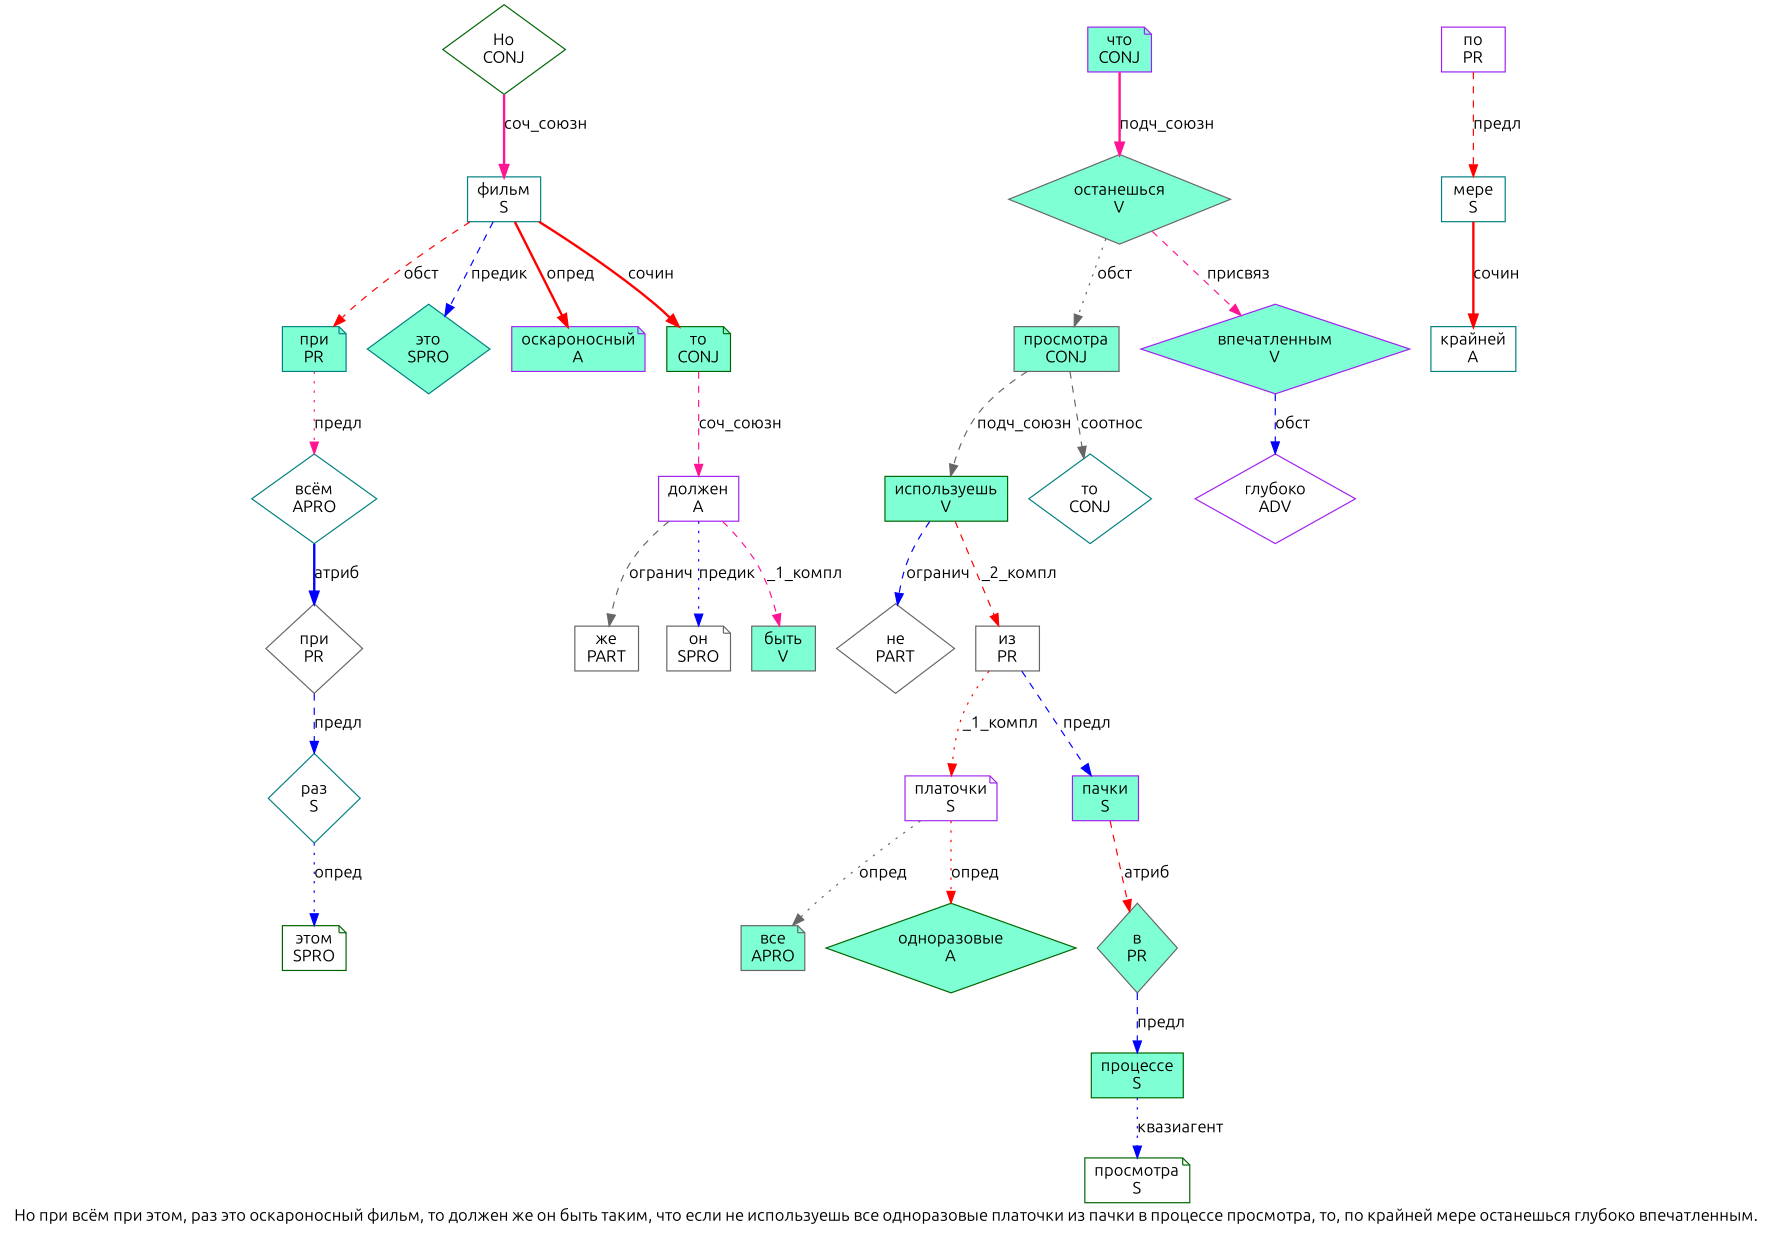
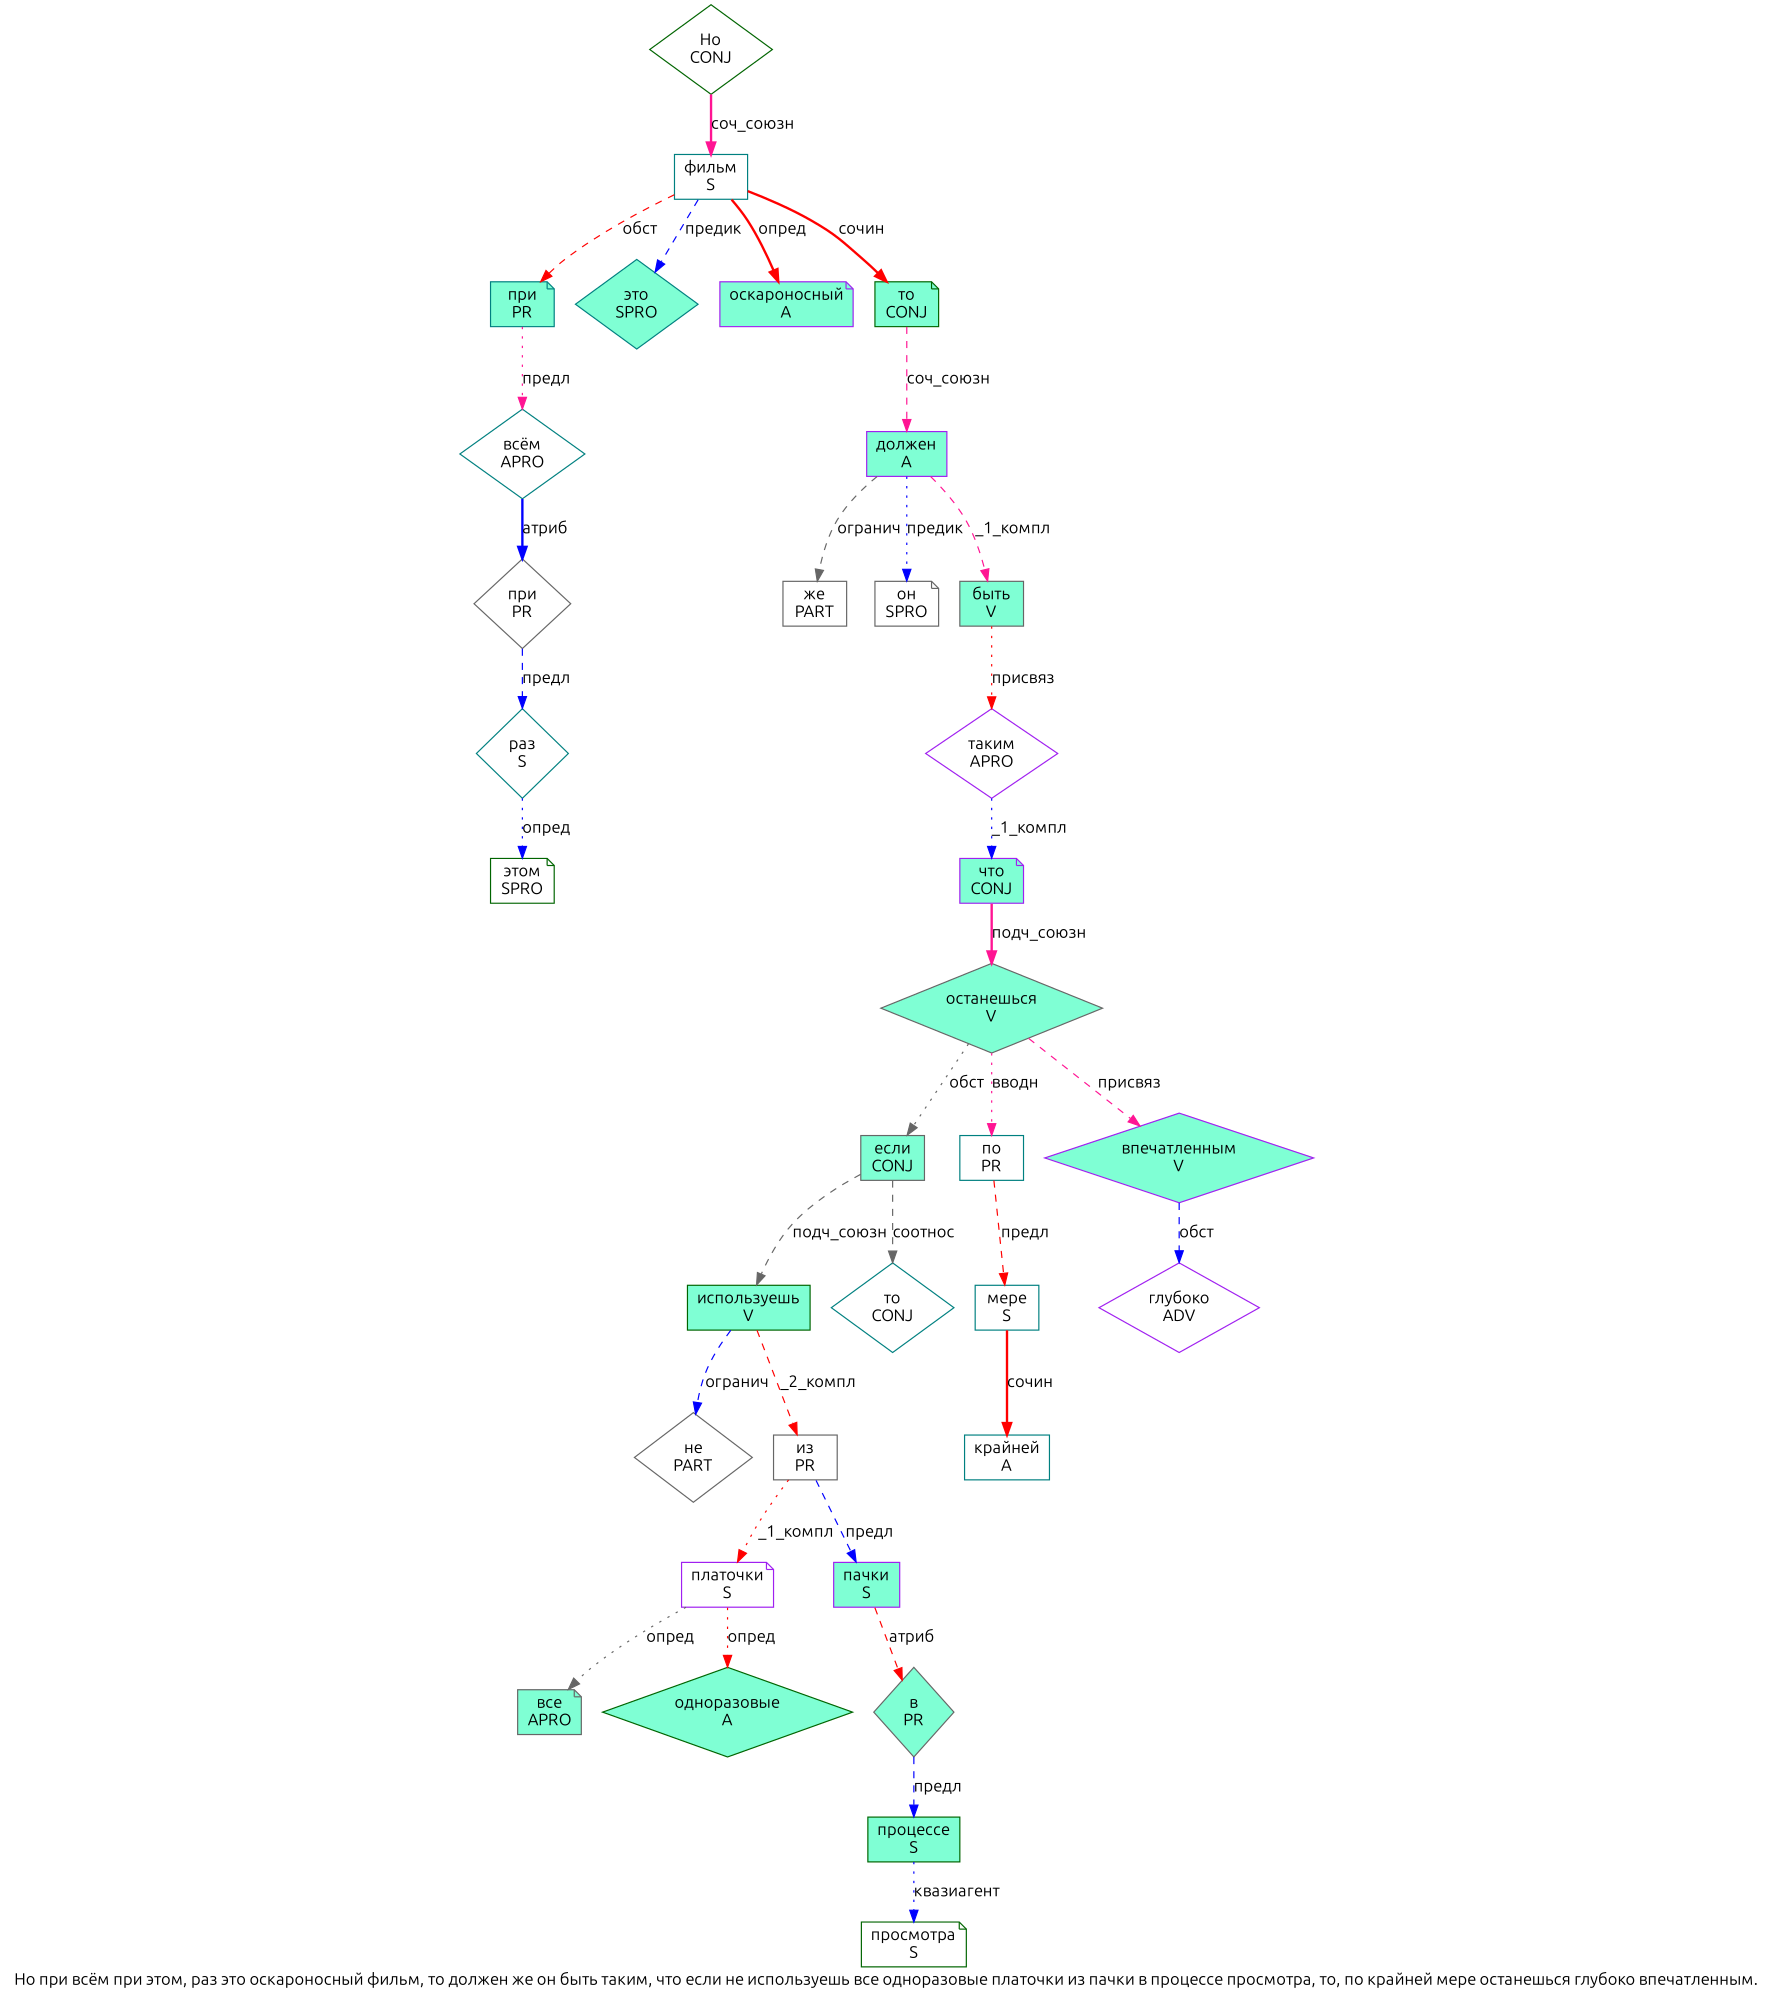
node "по PR": color purple -> teal
node "просмотра CONJ": label "просмотра CONJ" -> "если CONJ"
node "должен A": fillcolor white -> aquamarine
node "таким APRO": added
edge "останешься V" -> "по PR": added, label "вводн"
